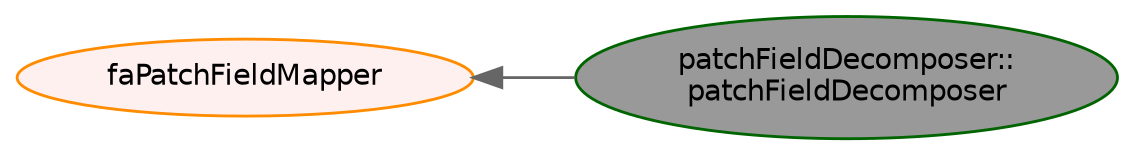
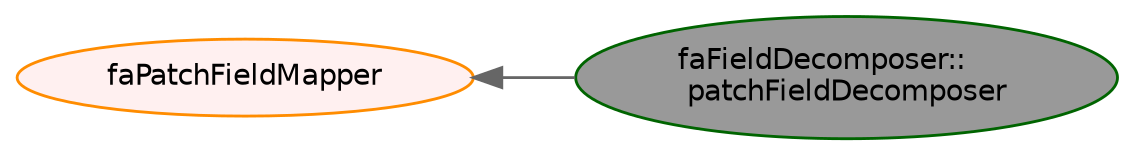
node "patchFieldDecomposer:: patchFieldDecomposer": label "patchFieldDecomposer:: patchFieldDecomposer" -> "faFieldDecomposer:: patchFieldDecomposer"
